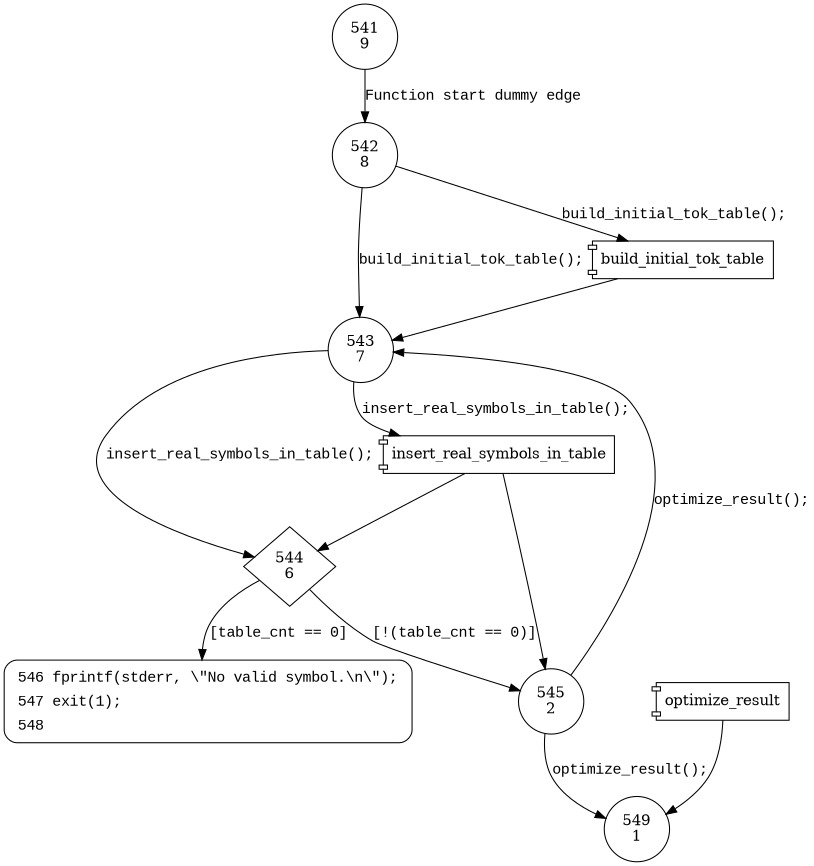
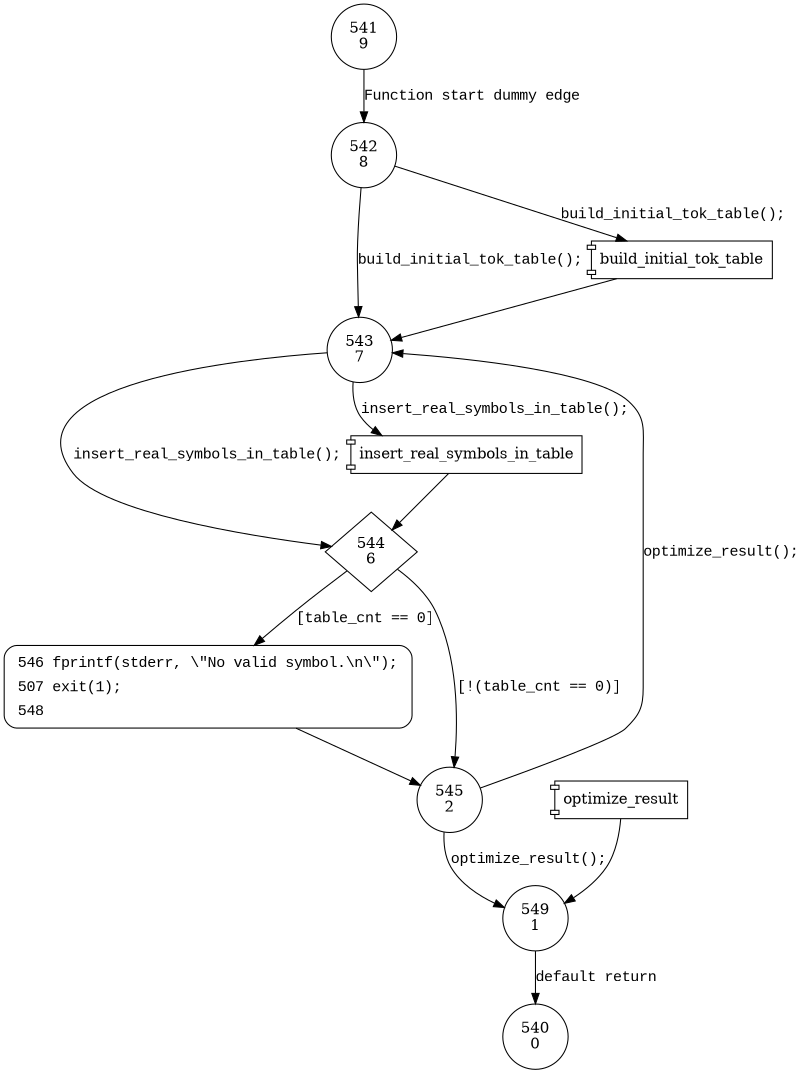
edge "insert_real_symbols_in_table" -> "545 2": now "546" -> "545 2"
node "546": text "547" -> "507"
node "540 0": added
